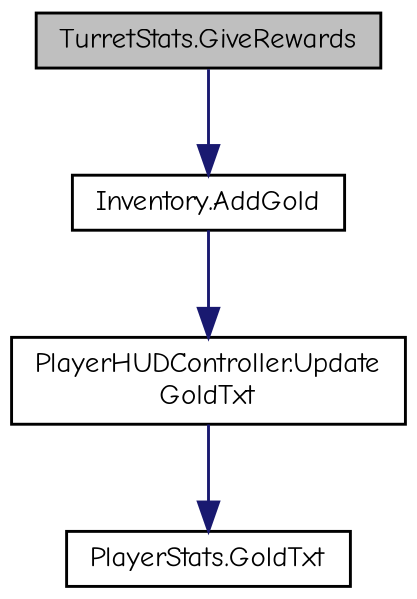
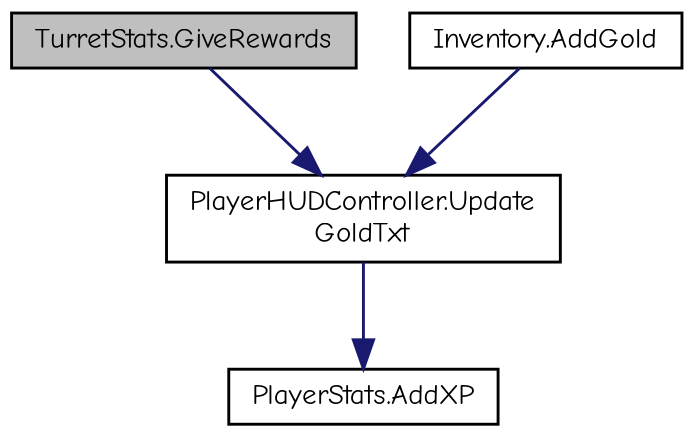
edge "TurretStats.GiveRewards" -> "Inventory.AddGold": now "TurretStats.GiveRewards" -> "PlayerHUDController.Update GoldTxt"
node "PlayerStats.GoldTxt": label "PlayerStats.GoldTxt" -> "PlayerStats.AddXP"
